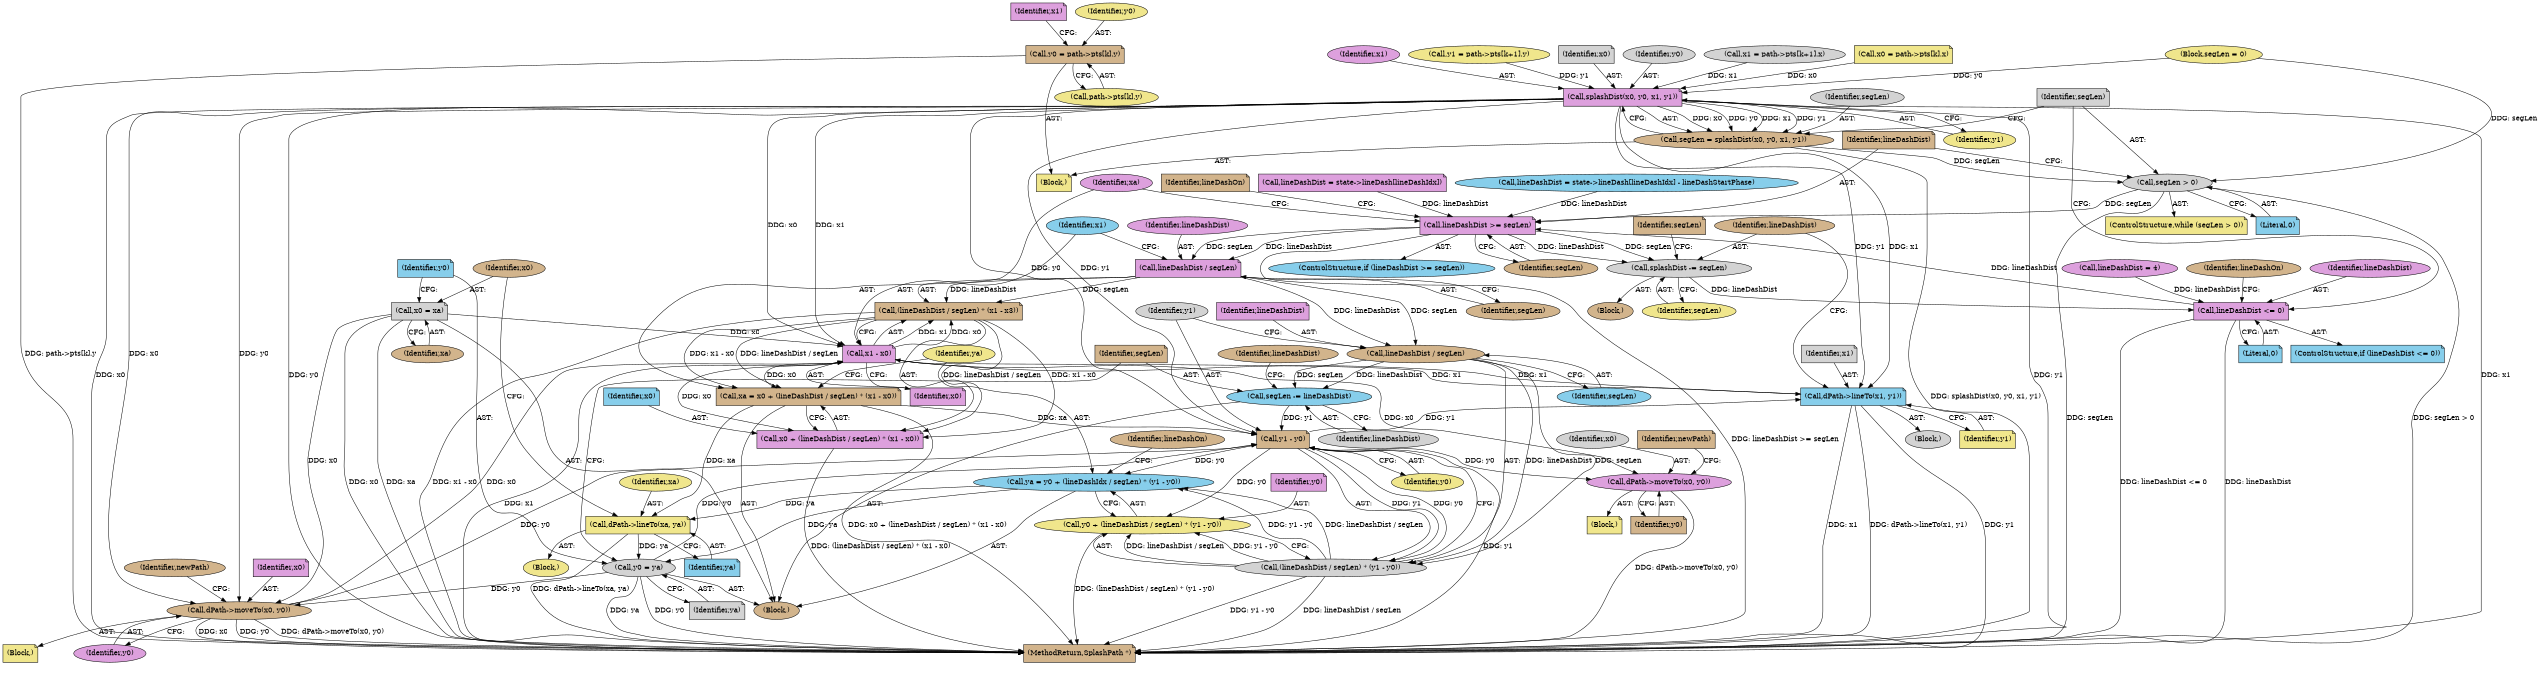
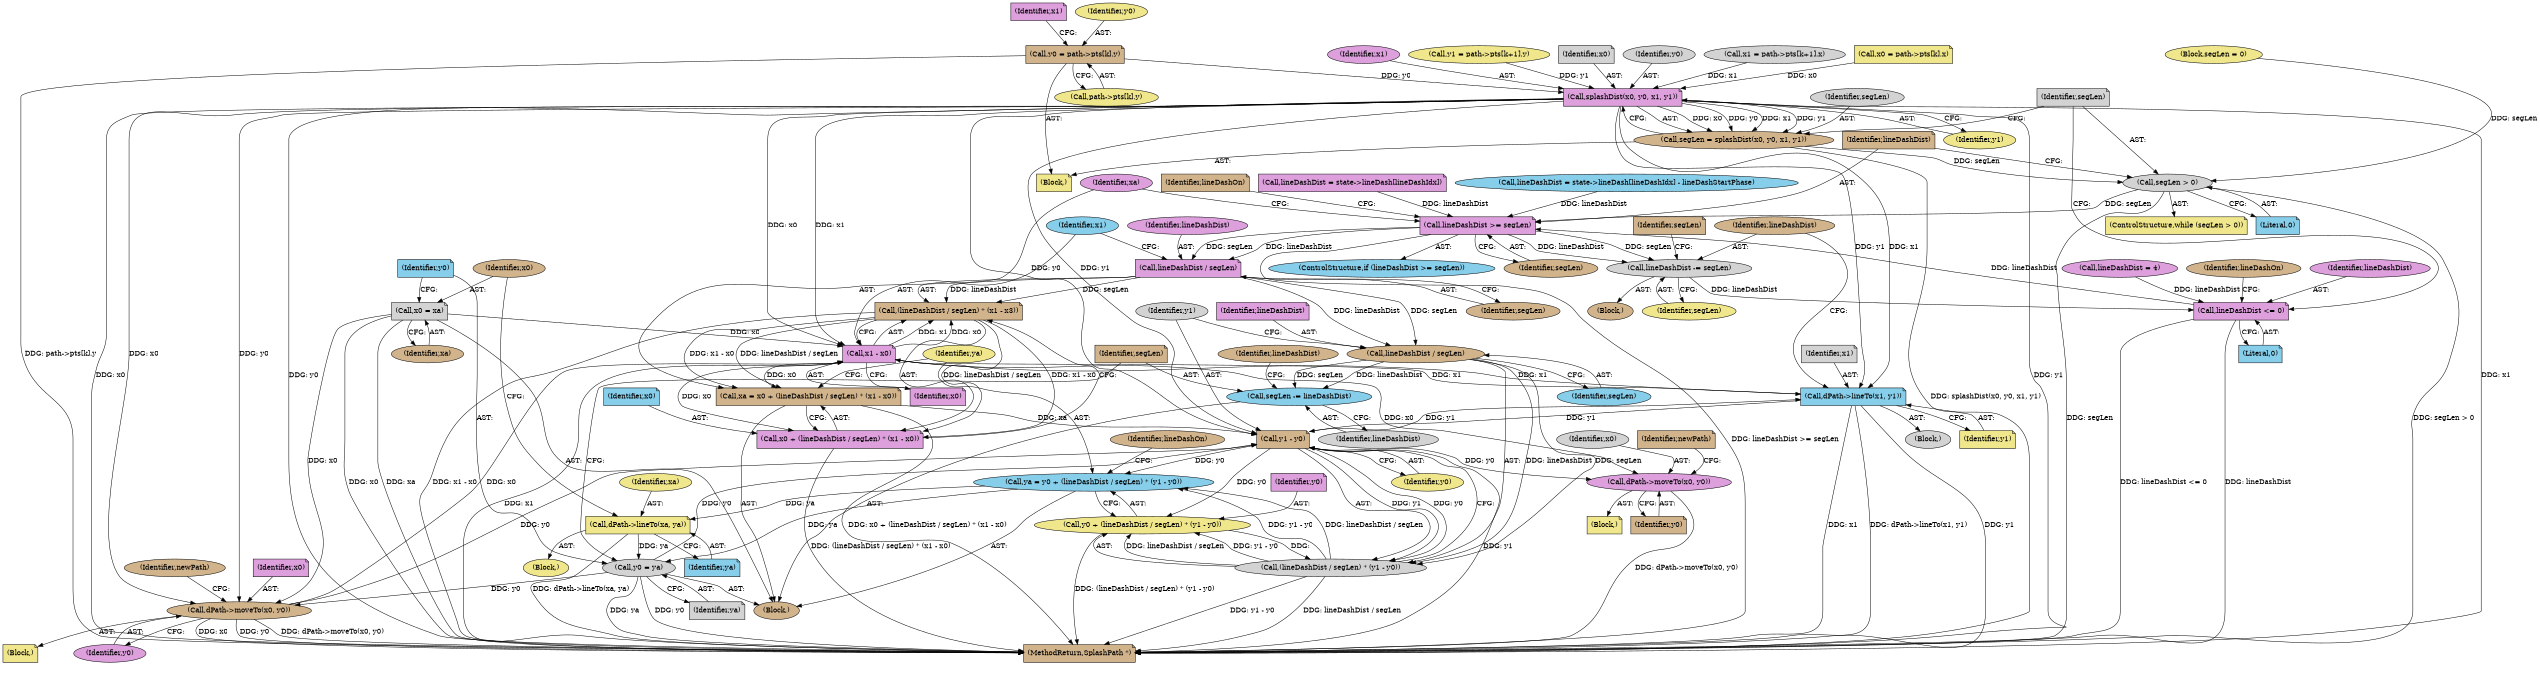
edge "(Block,segLen = 0)" -> "(Call,splashDist(x0, y0, x1, y1))": now "(Call,y0 = path->pts[k].y)" -> "(Call,splashDist(x0, y0, x1, y1))"
node "(Call,splashDist -= segLen)": label "(Call,splashDist -= segLen)" -> "(Call,lineDashDist -= segLen)"
node "(ControlStructure,if (lineDashDist <= 0))": removed
edge "(Call,x0 + (lineDashDist / segLen) * (x1 - x0))" -> "(Call,(lineDashDist / segLen) * (x1 - x3))": added, label "CFG:"
edge "(Call,segLen -= lineDashDist)" -> "(Call,y1 - y0)": now "(Call,dPath->lineTo(x1, y1))" -> "(Call,y1 - y0)"
edge "(Call,xa = x0 + (lineDashDist / segLen) * (x1 - x0))" -> "(Call,dPath->lineTo(xa, ya))": removed, label "DDG: xa"
node "(Call,ya = y0 + (lineDashIdx / segLen) * (y1 - y0))": label "(Call,ya = y0 + (lineDashIdx / segLen) * (y1 - y0))" -> "(Call,ya = y0 + (lineDashDist / segLen) * (y1 - y0))"
edge "(Call,y0 + (lineDashDist / segLen) * (y1 - y0))" -> "(Call,(lineDashDist / segLen) * (y1 - y0))": label "CFG: " -> "DDG: "
